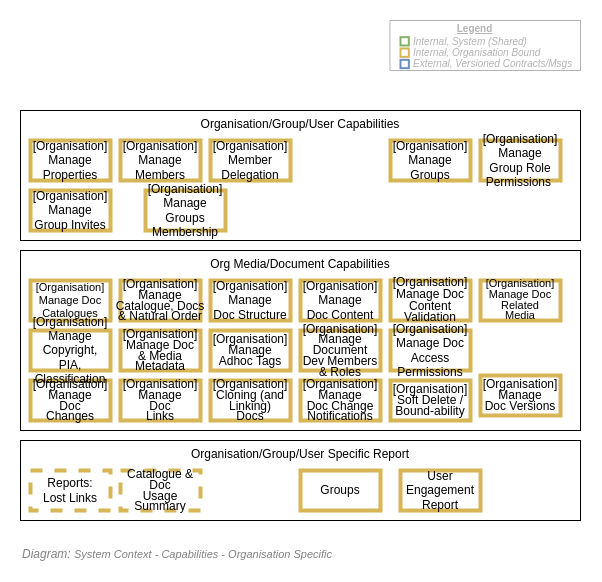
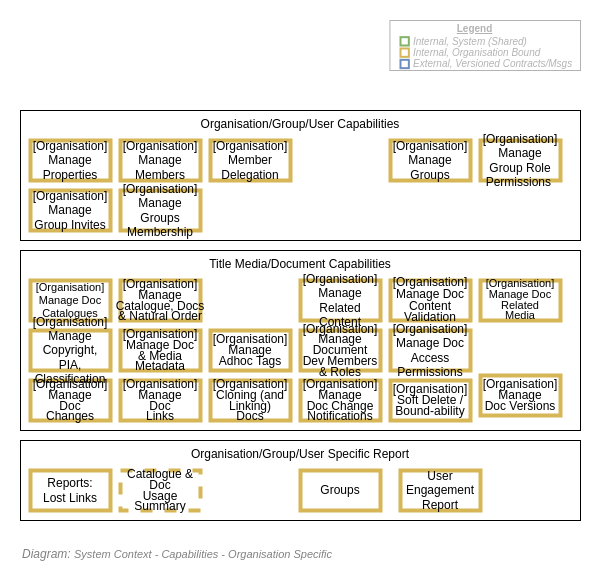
node "[Organisation]Manage GroupsMembership": moved (186, 211) -> (161, 211)
node "Org Media/Document Capabilities": label "Org Media/Document Capabilities" -> "Title Media/Document Capabilities"
node "[Organisation]Manage Doc Structure": removed
node "[Organisation]Manage Doc Content": label "[Organisation]Manage Doc Content" -> "[Organisation]Manage Related Content"
node "Reports:Lost Links": style dashed -> solid
